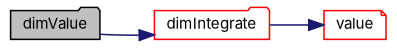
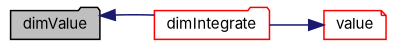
edge "dimValue" -> "dimIntegrate": reversed
